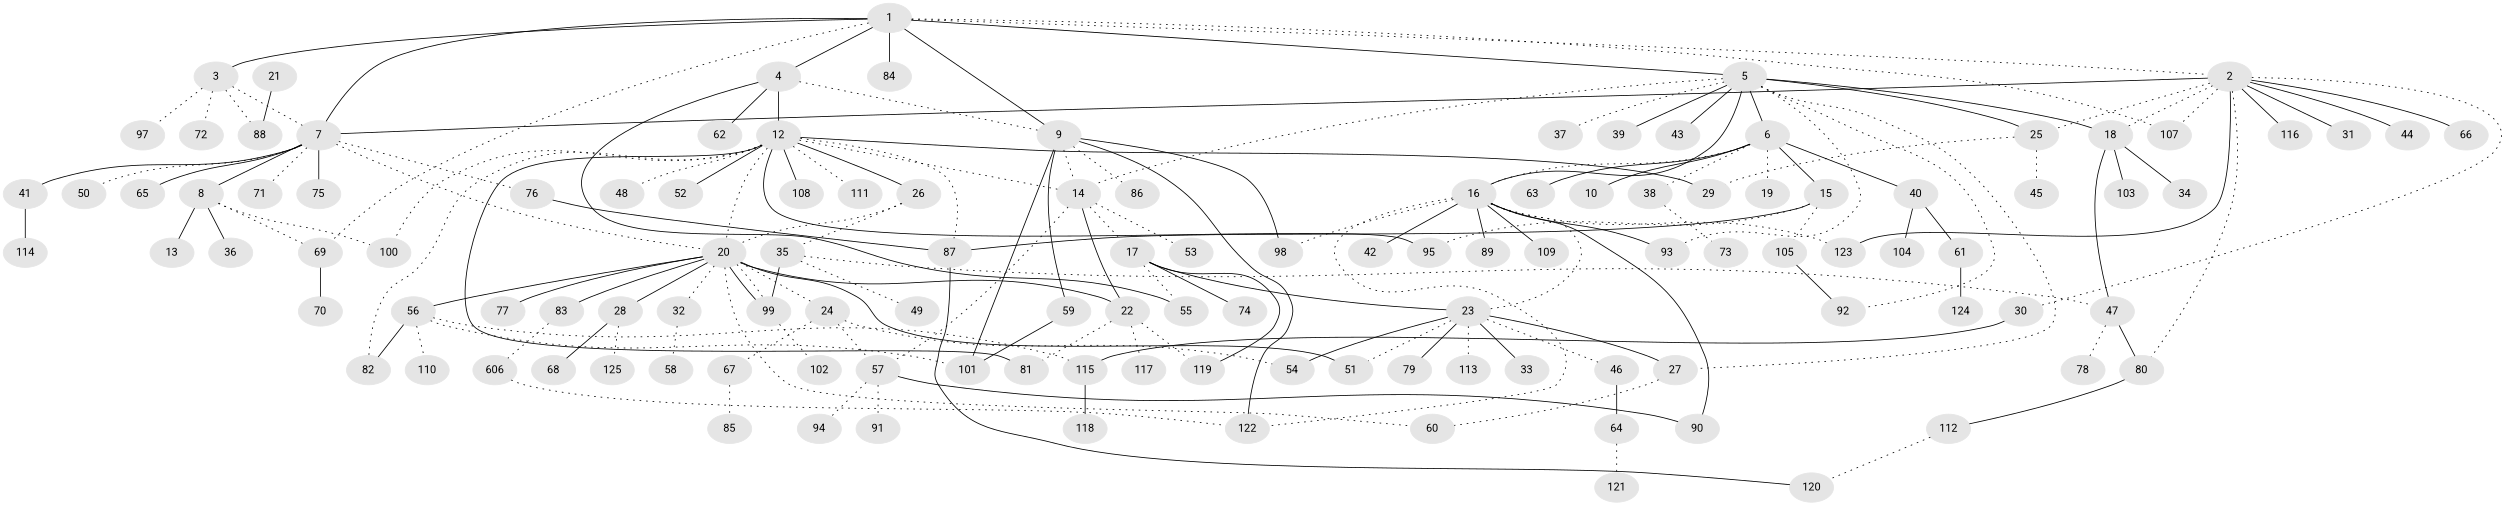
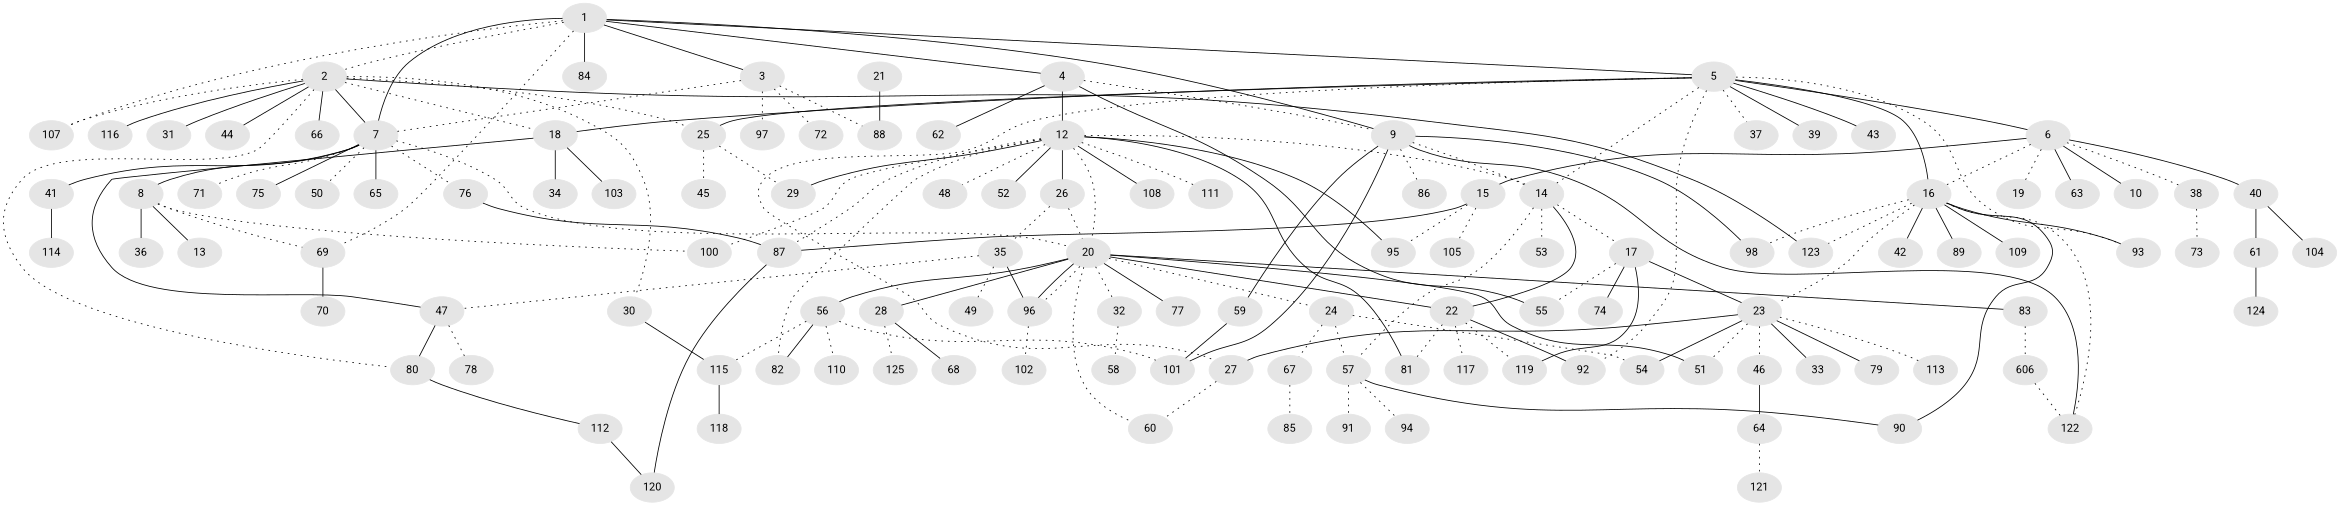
edge "105" -- "92": now "22" -- "92"
node "99": label "99" -> "96"
edge "112" -- "120": style dotted -> solid
